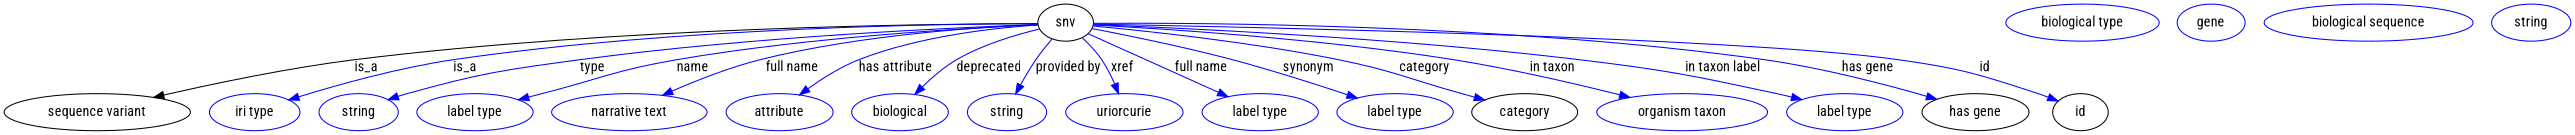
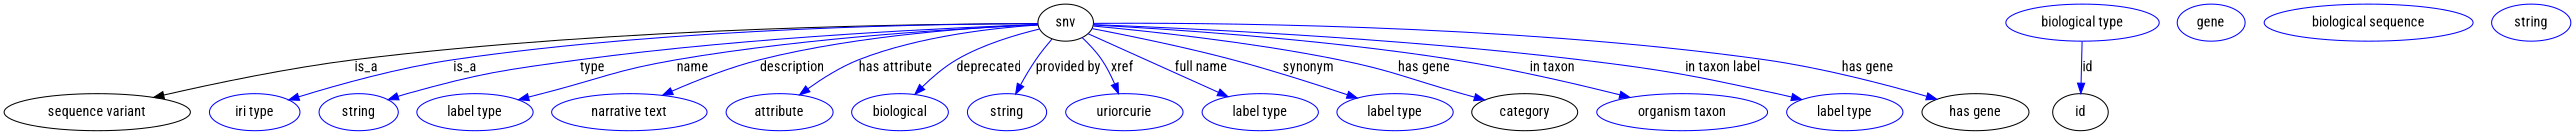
edge "snv" -> "id": now "biological type" -> "id"
edge "snv" -> "narrative text": label "full name" -> "description"
edge "snv" -> "category": label "category" -> "has gene"
